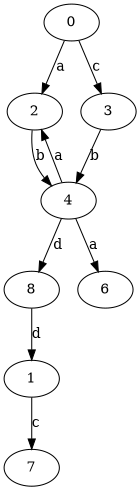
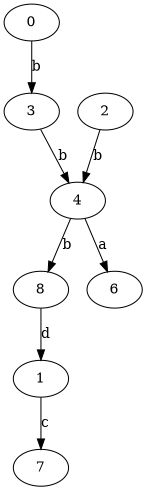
edge "0" -> "2": removed, label "a"
edge "0" -> "3": label "c" -> "b"
edge "4" -> "2": removed, label "a"
edge "4" -> "8": label "d" -> "b"
